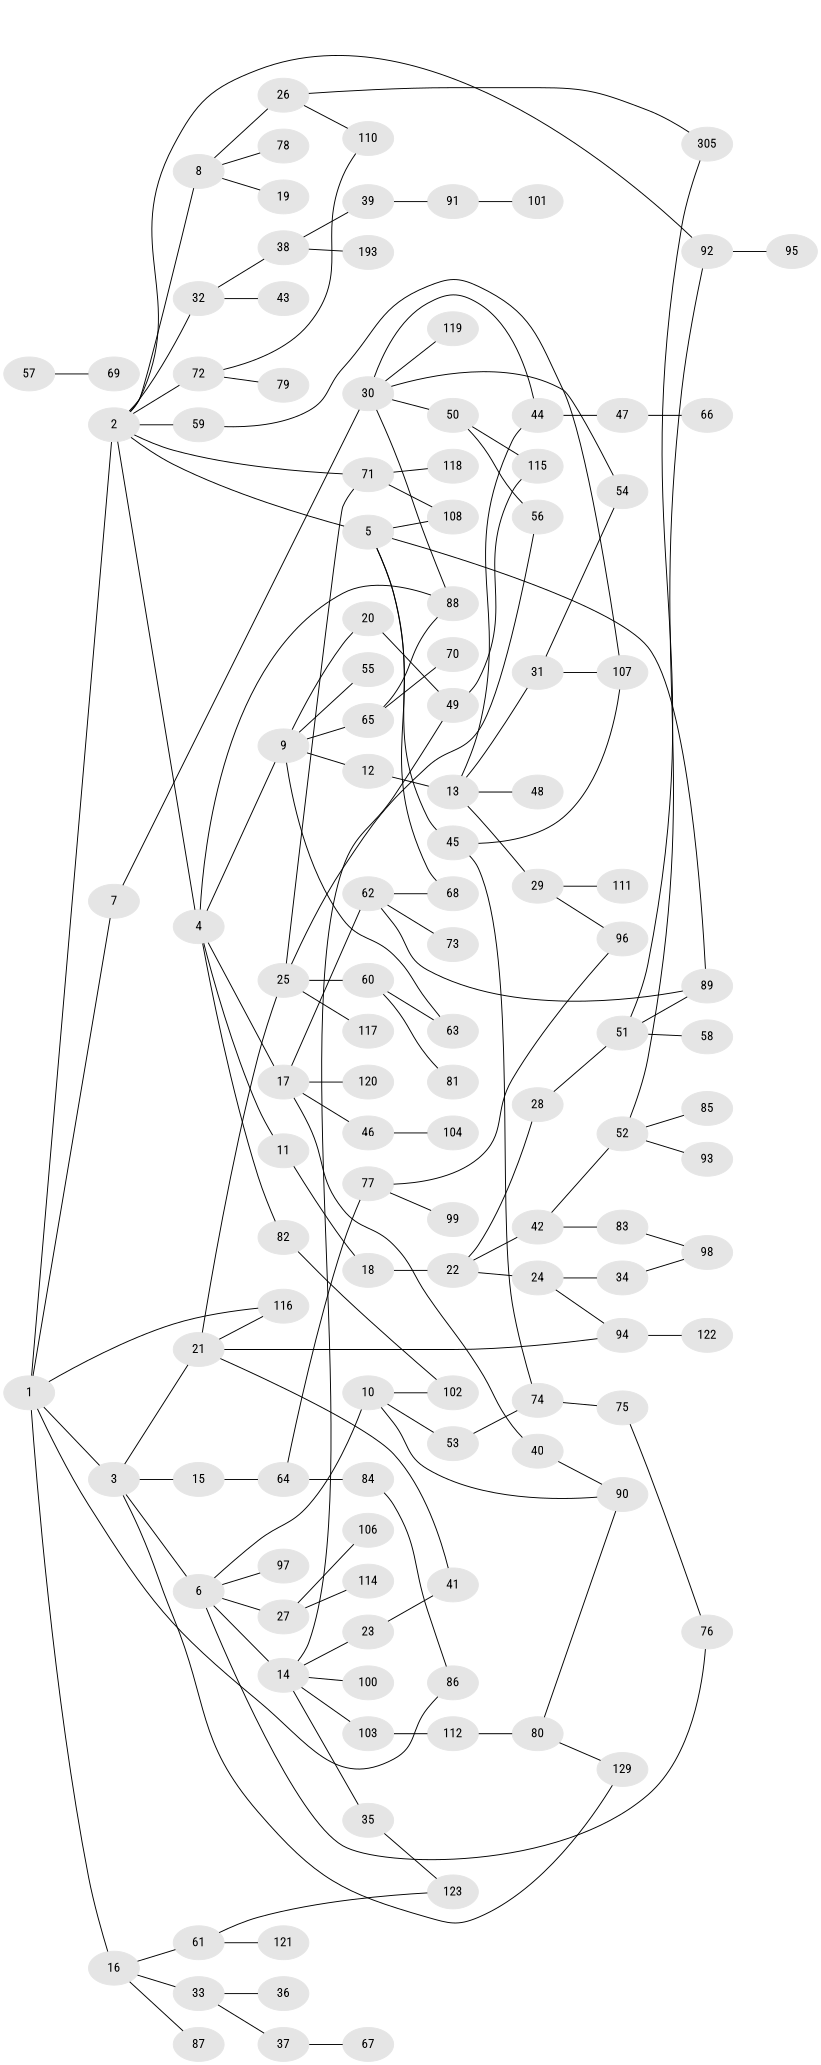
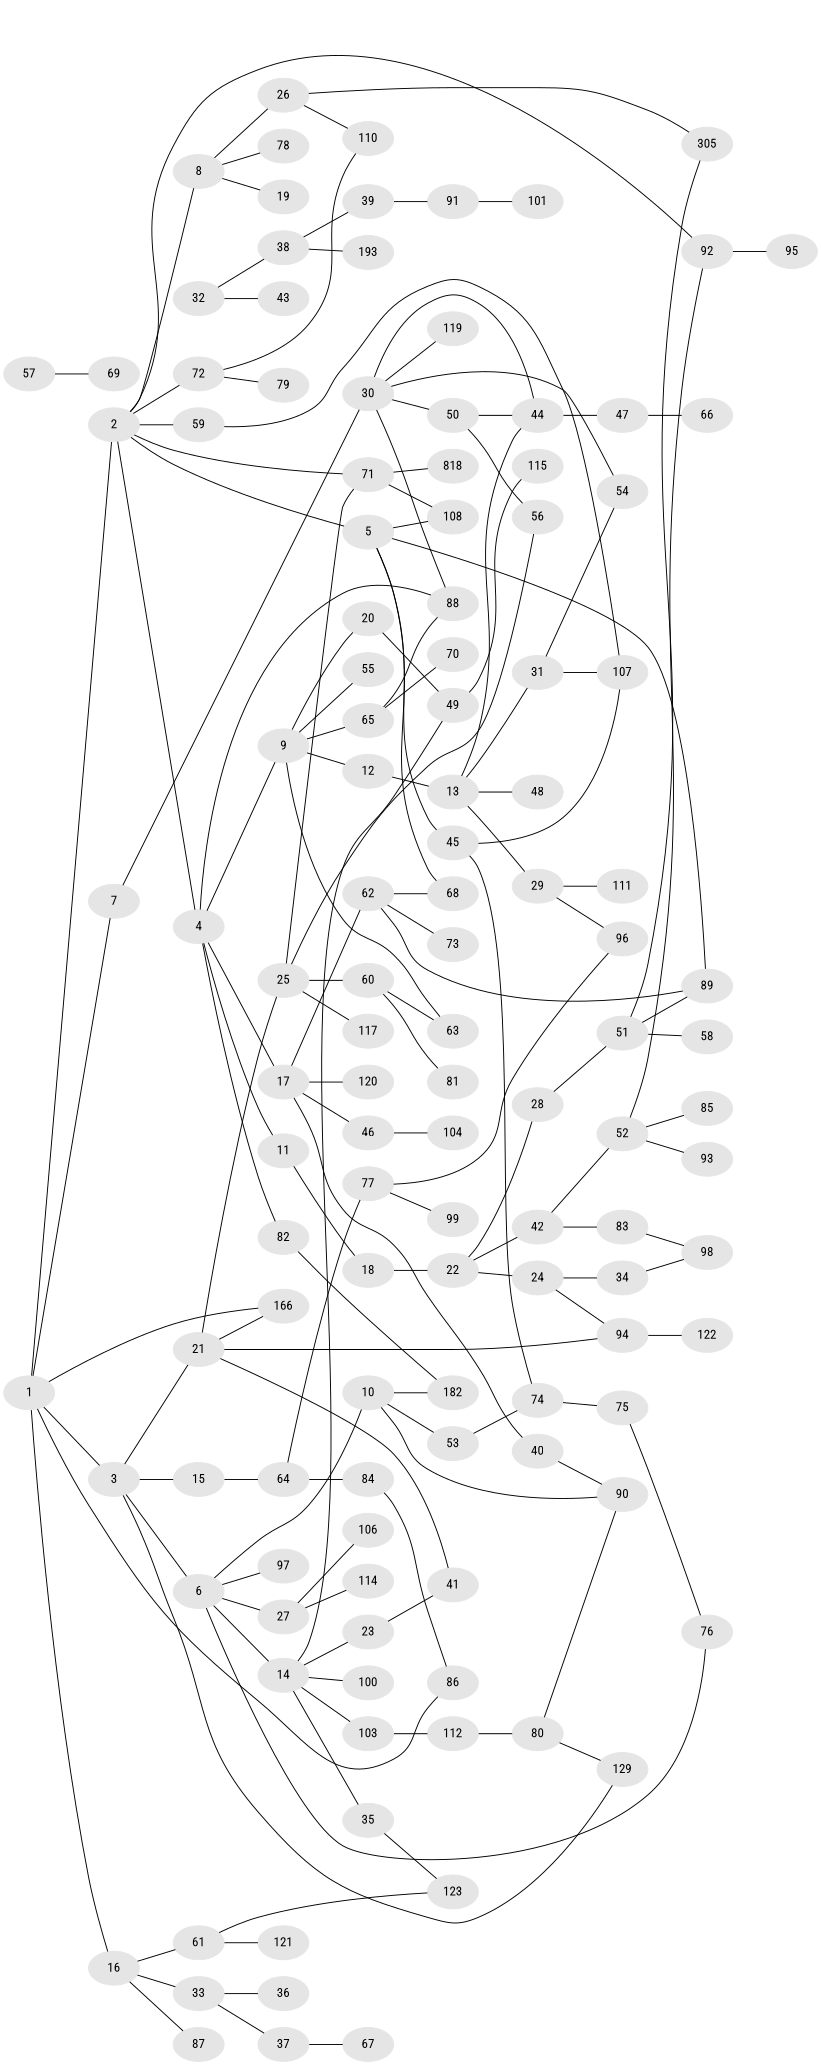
edge "32" -- "2": removed
edge "50" -- "115": now "50" -- "44"
node "118": label "118" -> "818"
node "116": label "116" -> "166"
node "102": label "102" -> "182"
